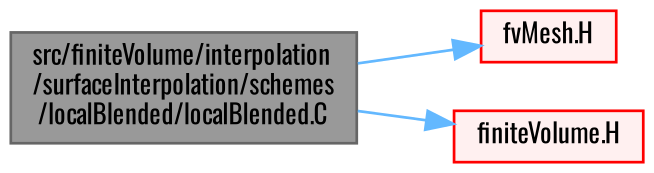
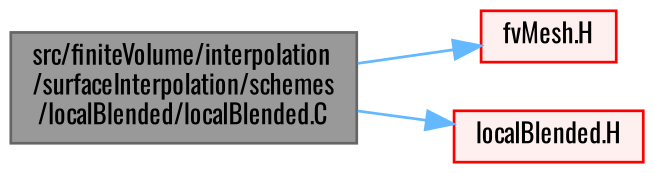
node "finiteVolume.H": label "finiteVolume.H" -> "localBlended.H"
